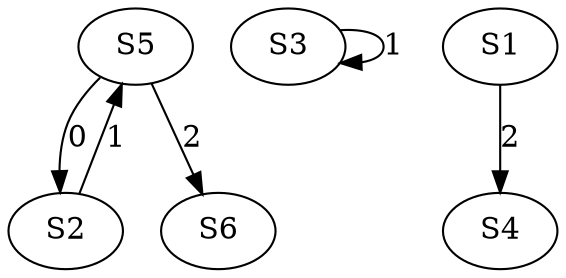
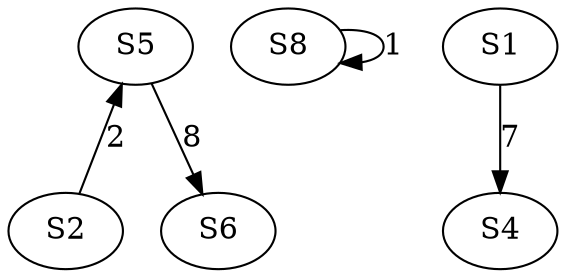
node "S3": label "S3" -> "S8"
edge "S5" -> "S2": removed, label "0"
edge "S2" -> "S5": label "1" -> "2"
edge "S5" -> "S6": label "2" -> "8"
edge "S1" -> "S4": label "2" -> "7"
